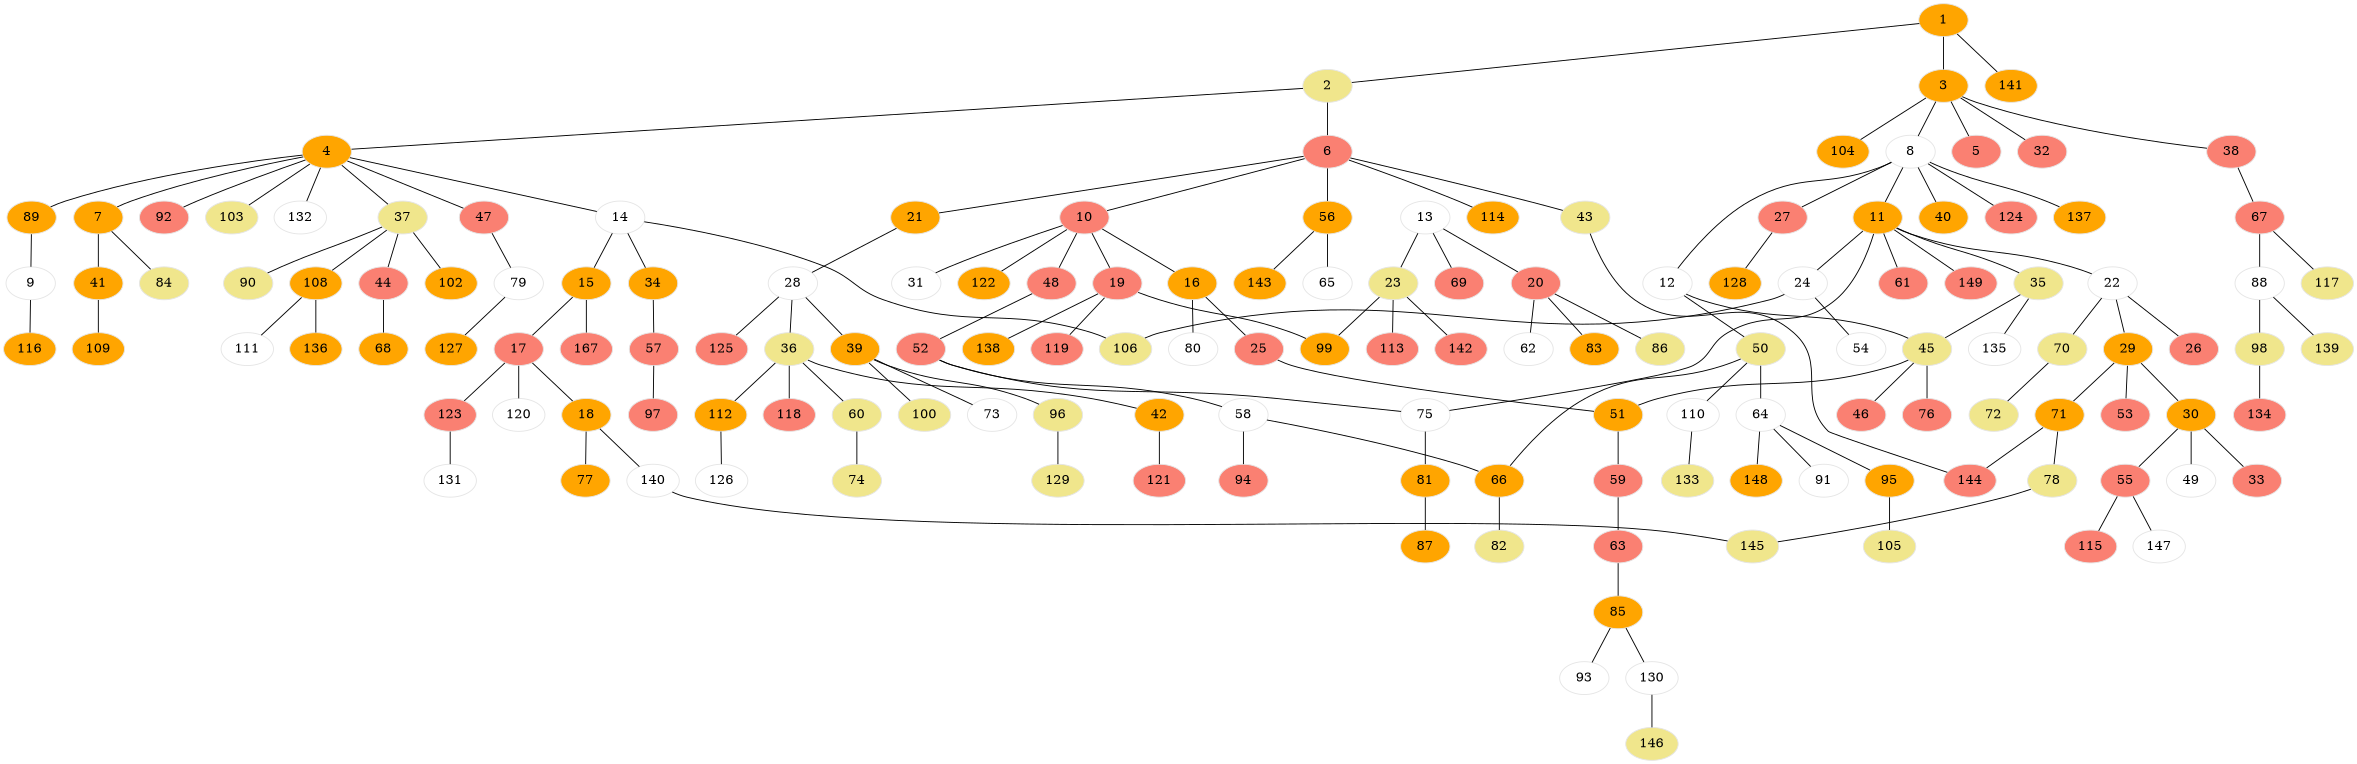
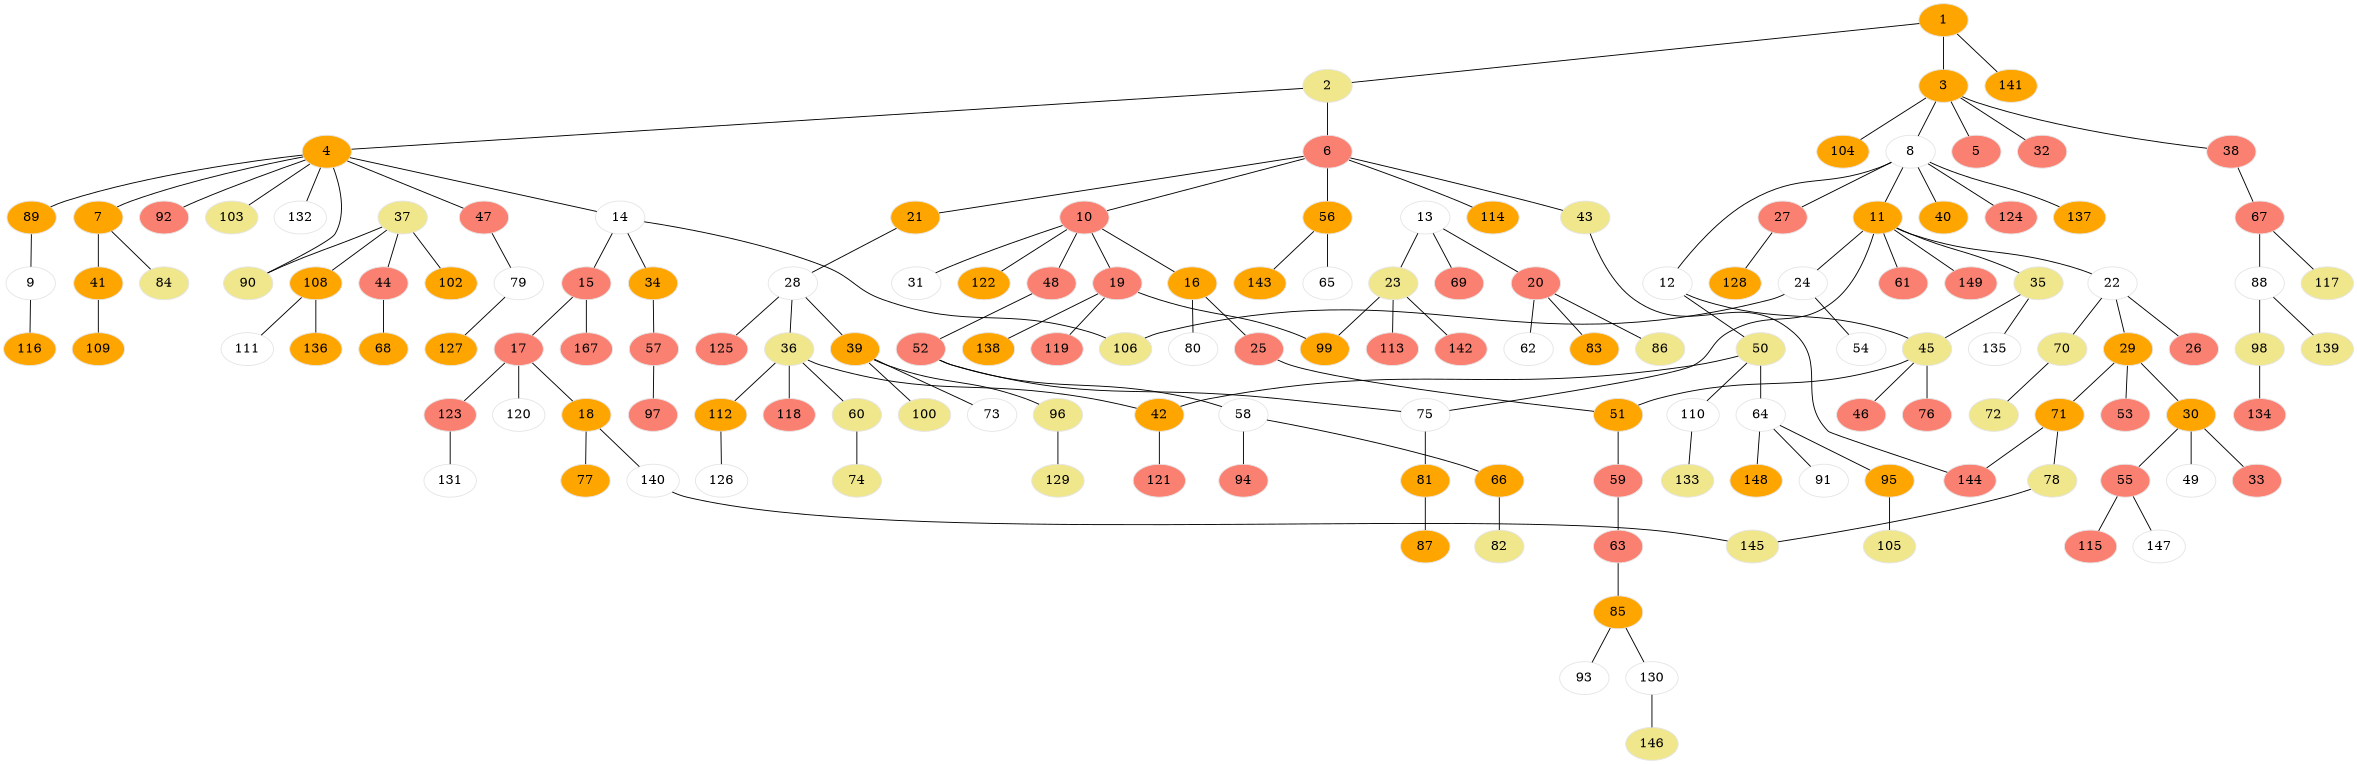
edge "4" -- "37": now "4" -- "90"
node "15": fillcolor orange -> salmon
edge "50" -- "66": now "50" -- "42"
